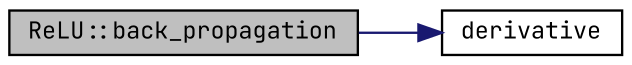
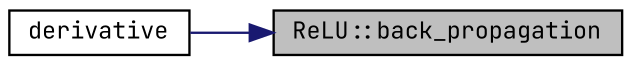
edge "ReLU::back_propagation" -> "derivative": reversed
